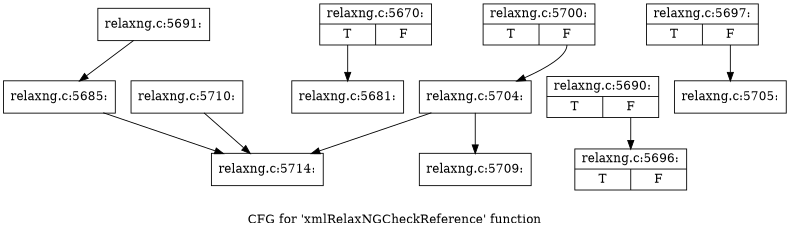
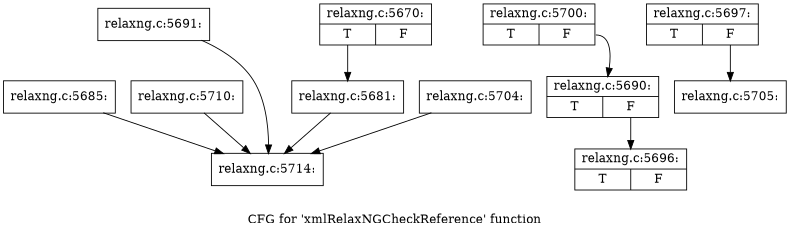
edge "relaxng.c:5691:" -> "relaxng.c:5685:": now "relaxng.c:5691:" -> "relaxng.c:5714:"
edge "relaxng.c:5700:" -> "relaxng.c:5704:": now "relaxng.c:5700:" -> "relaxng.c:5690:"
edge "relaxng.c:5681:" -> "relaxng.c:5714:": added
node "relaxng.c:5709:": removed
